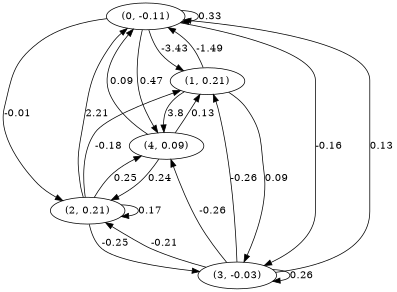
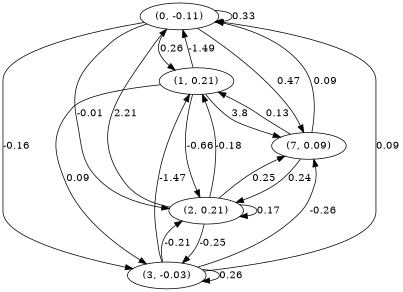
edge "(0, -0.11)" -> "(1, 0.21)": label "-3.43" -> "0.26"
edge "(1, 0.21)" -> "(2, 0.21)": added, label "-0.66"
node "(4, 0.09)": label "(4, 0.09)" -> "(7, 0.09)"
edge "(3, -0.03)" -> "(0, -0.11)": label "0.13" -> "0.09"
edge "(3, -0.03)" -> "(1, 0.21)": label "-0.26" -> "-1.47"
